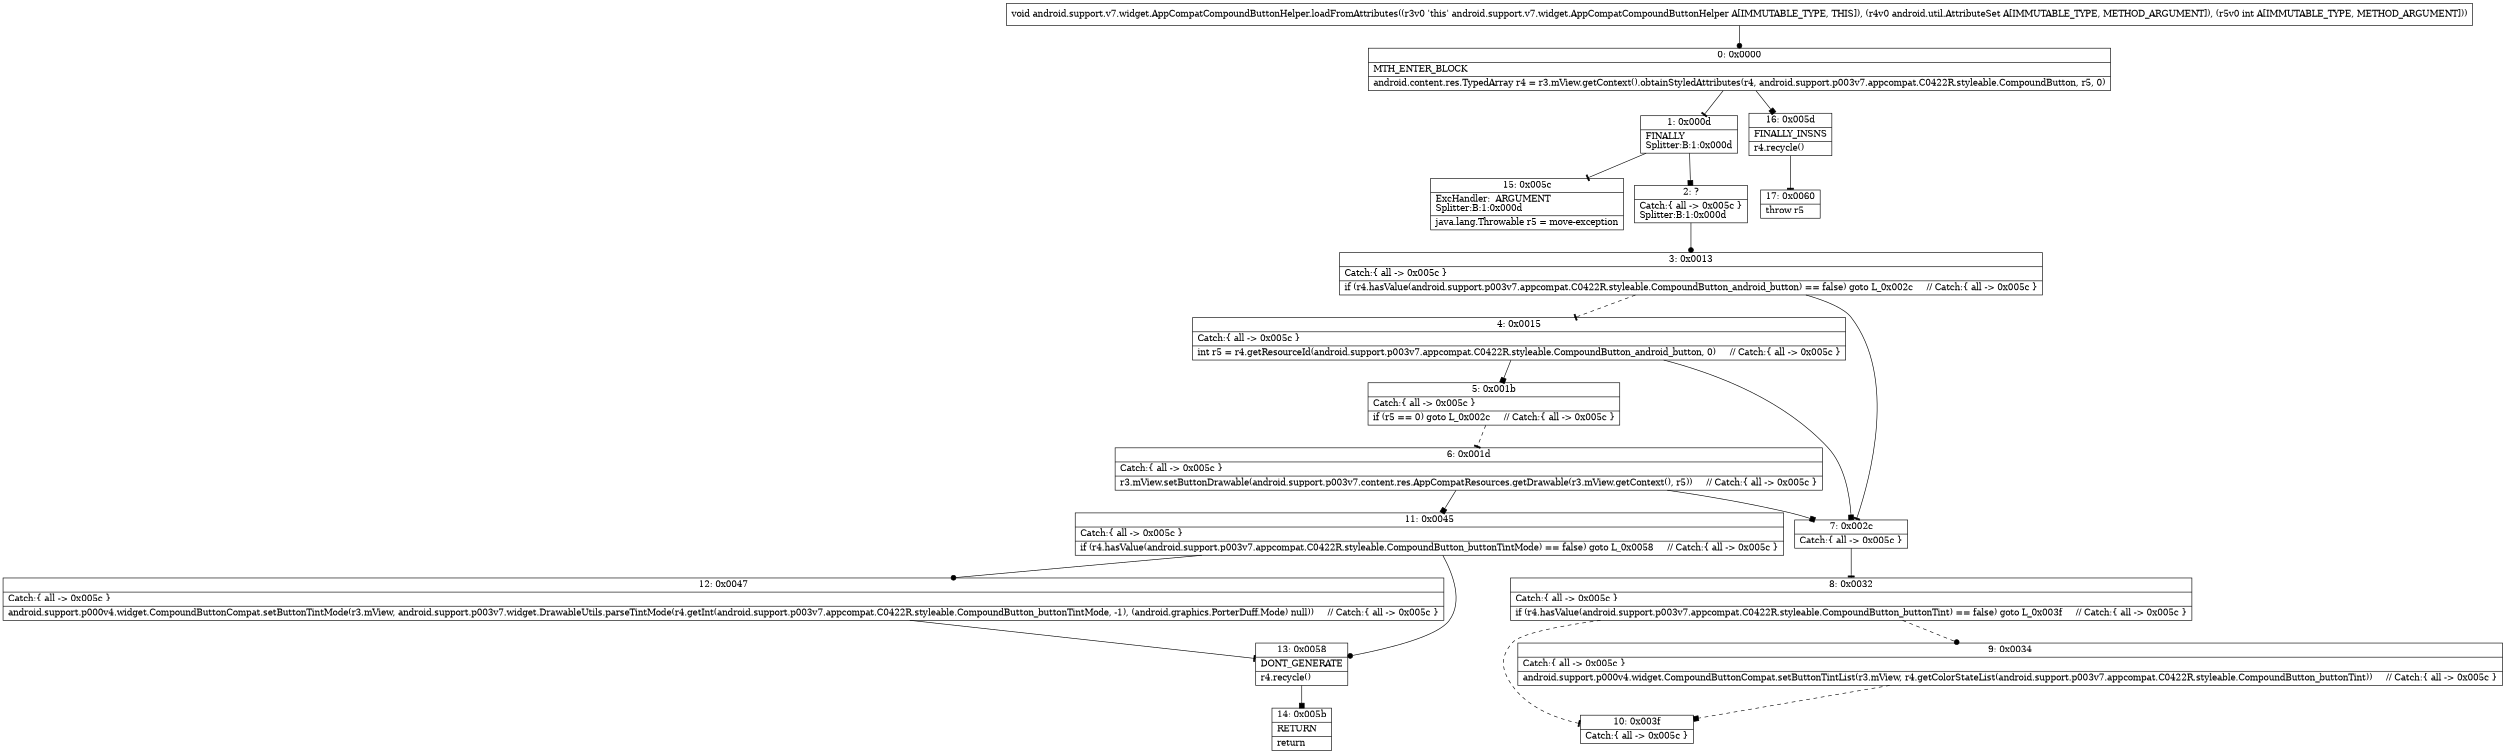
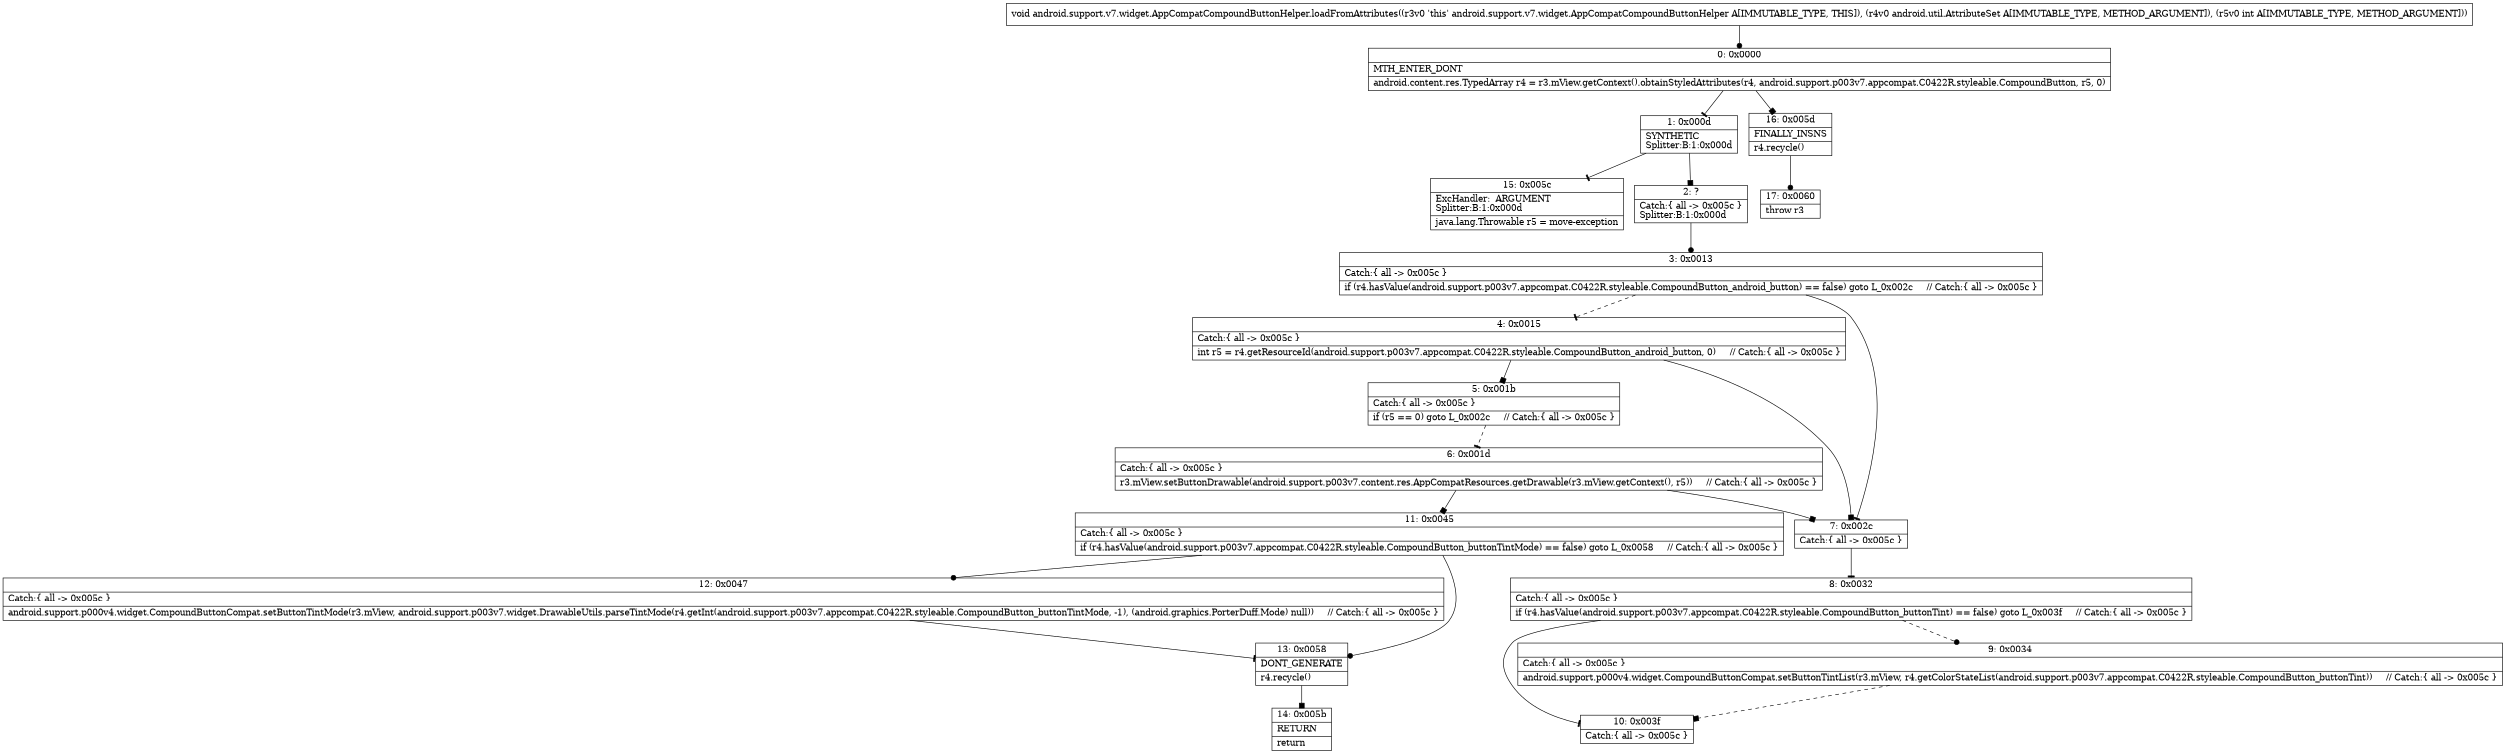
node "0: 0x0000": text "MTH_ENTER_BLOCK" -> "MTH_ENTER_DONT"
node "1: 0x000d": text "FINALLY" -> "SYNTHETIC"
edge "16: 0x005d" -> "17: 0x0060": arrowhead tee -> dot
node "17: 0x0060": text "throw r5" -> "throw r3"
edge "8: 0x0032" -> "10: 0x003f": style dashed -> solid
